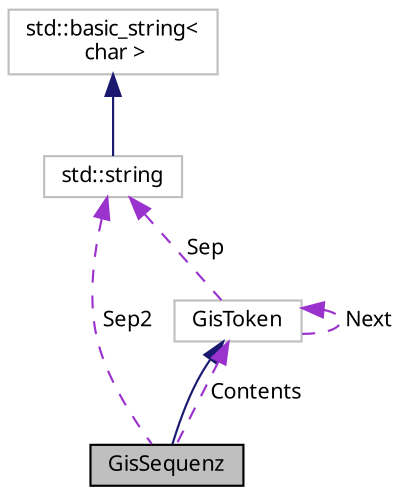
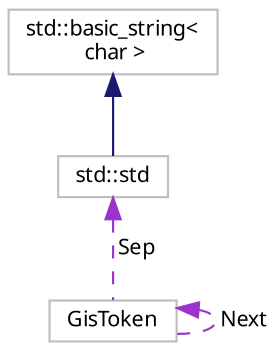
node "std::string": label "std::string" -> "std::std"
node "GisSequenz": removed
